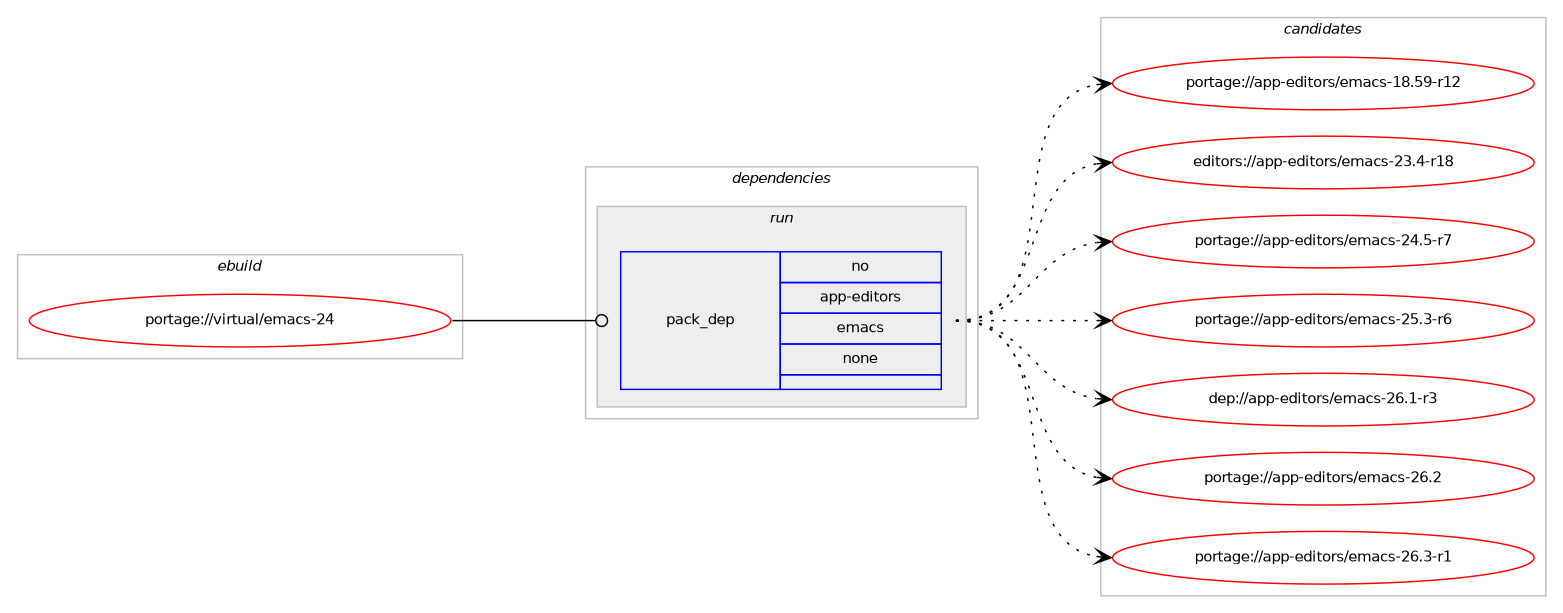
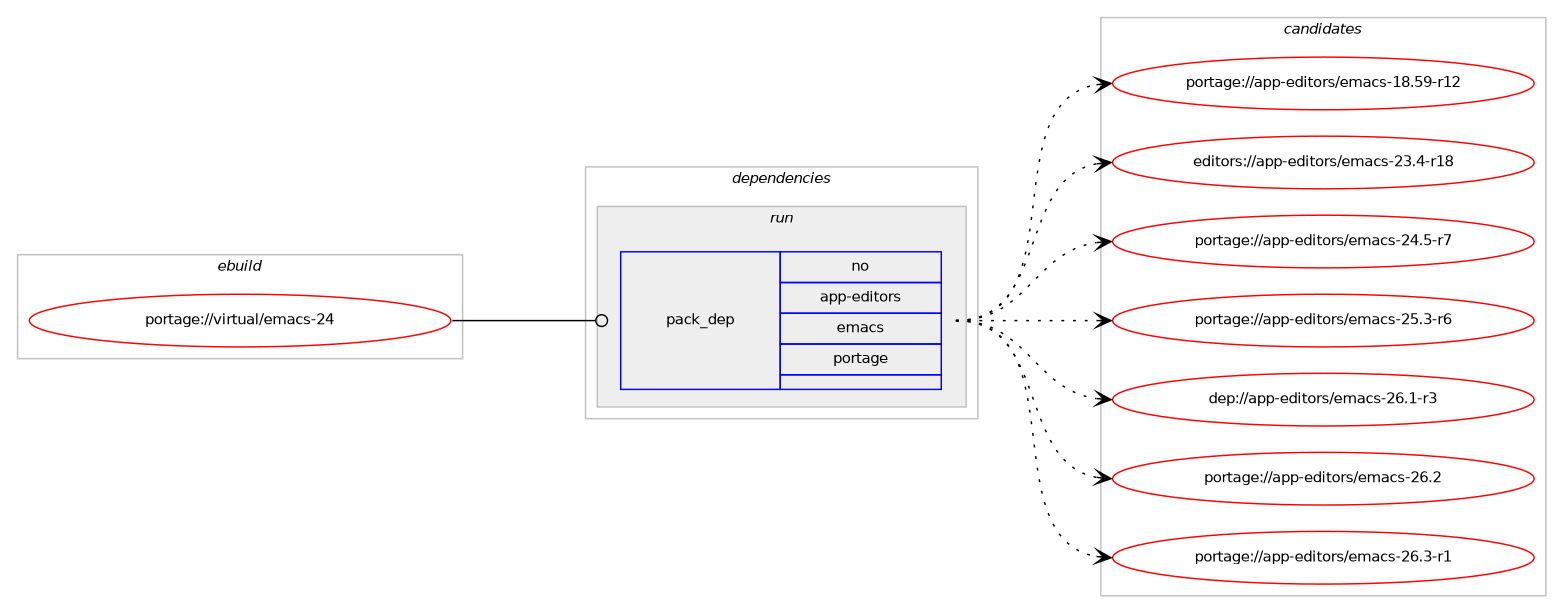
node "pack_dep": text "none" -> "portage"
